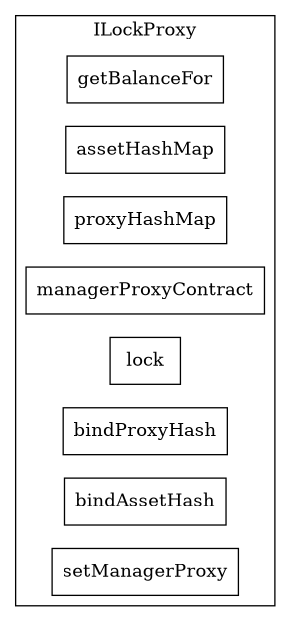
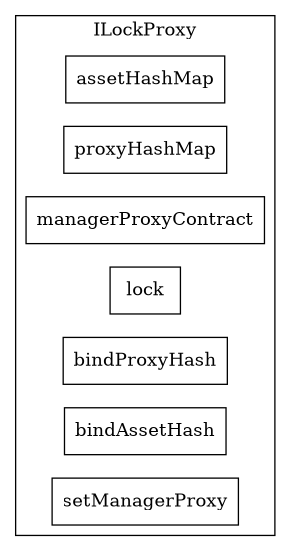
node "getBalanceFor": removed
